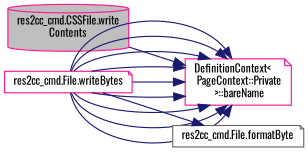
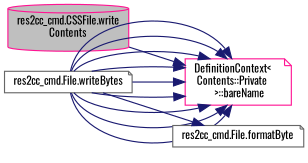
node "res2cc_cmd.File.writeBytes": color deeppink -> gray40
node "DefinitionContext< PageContext::Private >::bareName": label "DefinitionContext< PageContext::Private >::bareName" -> "DefinitionContext< Contents::Private >::bareName"
